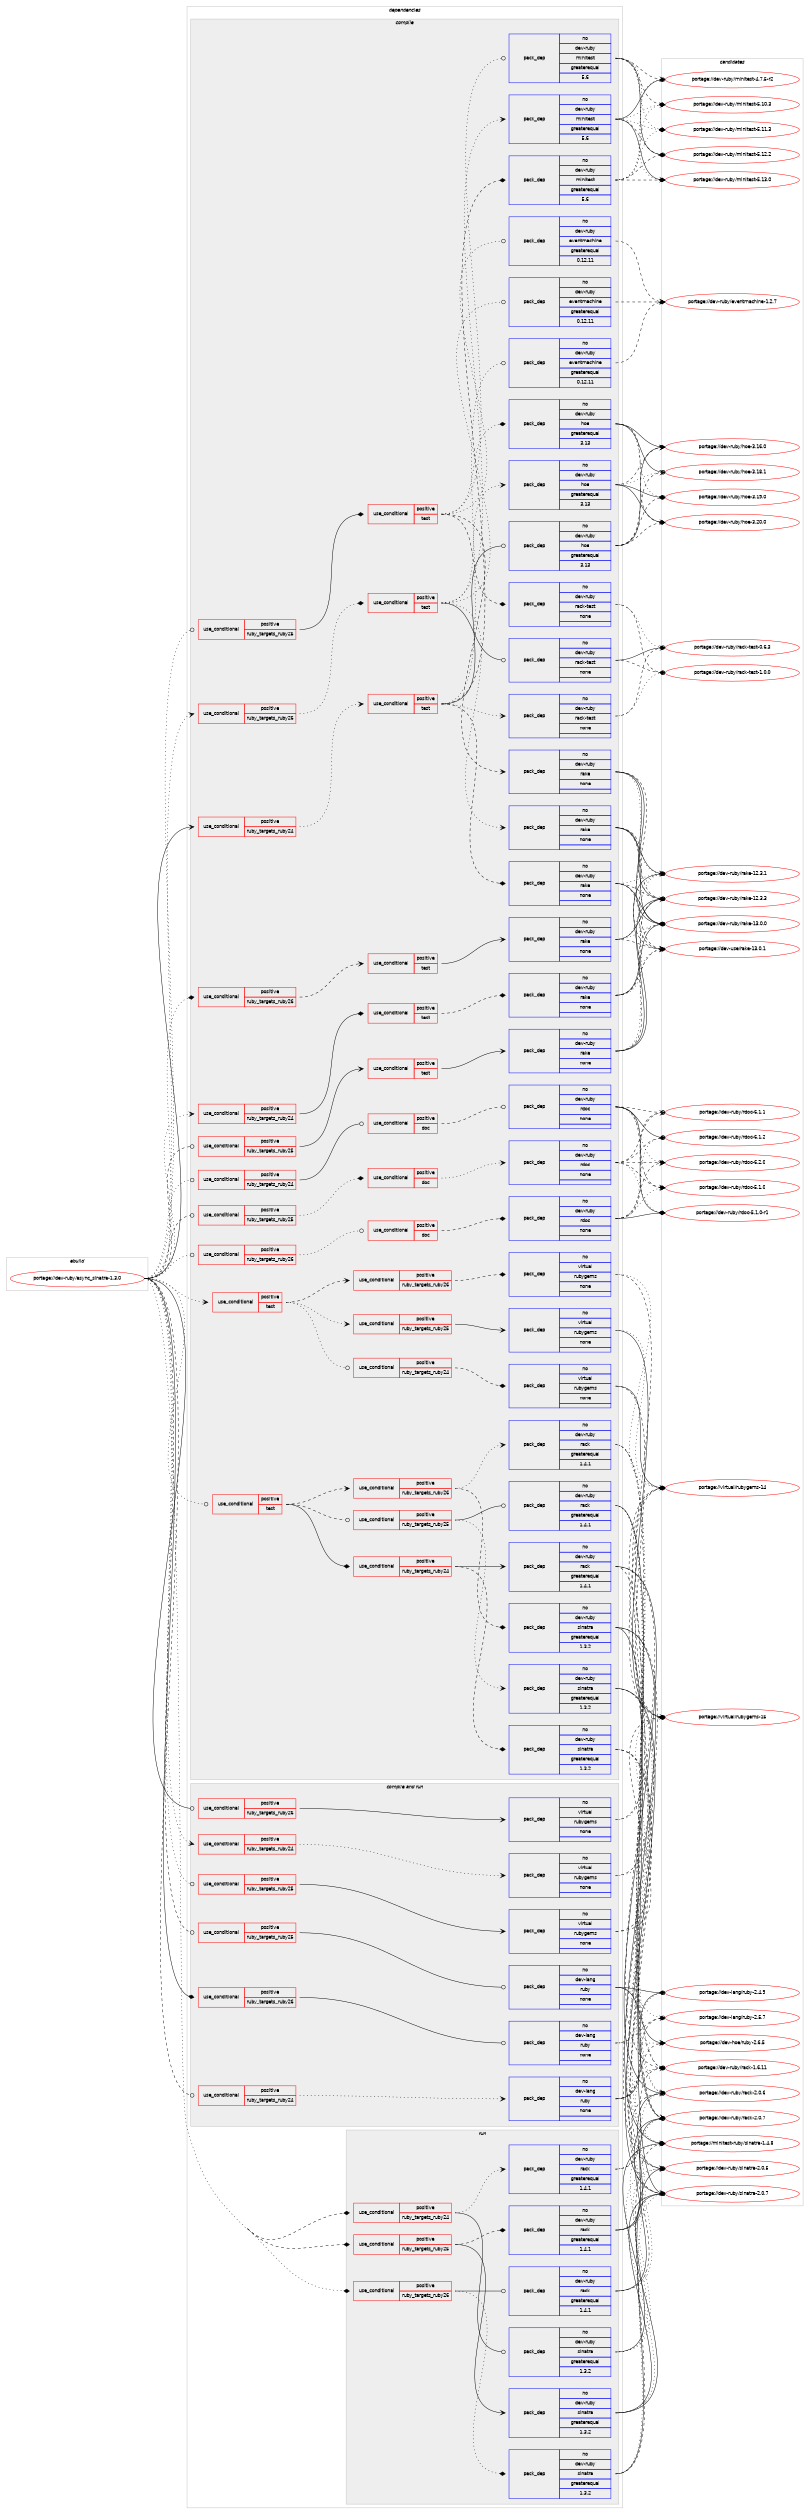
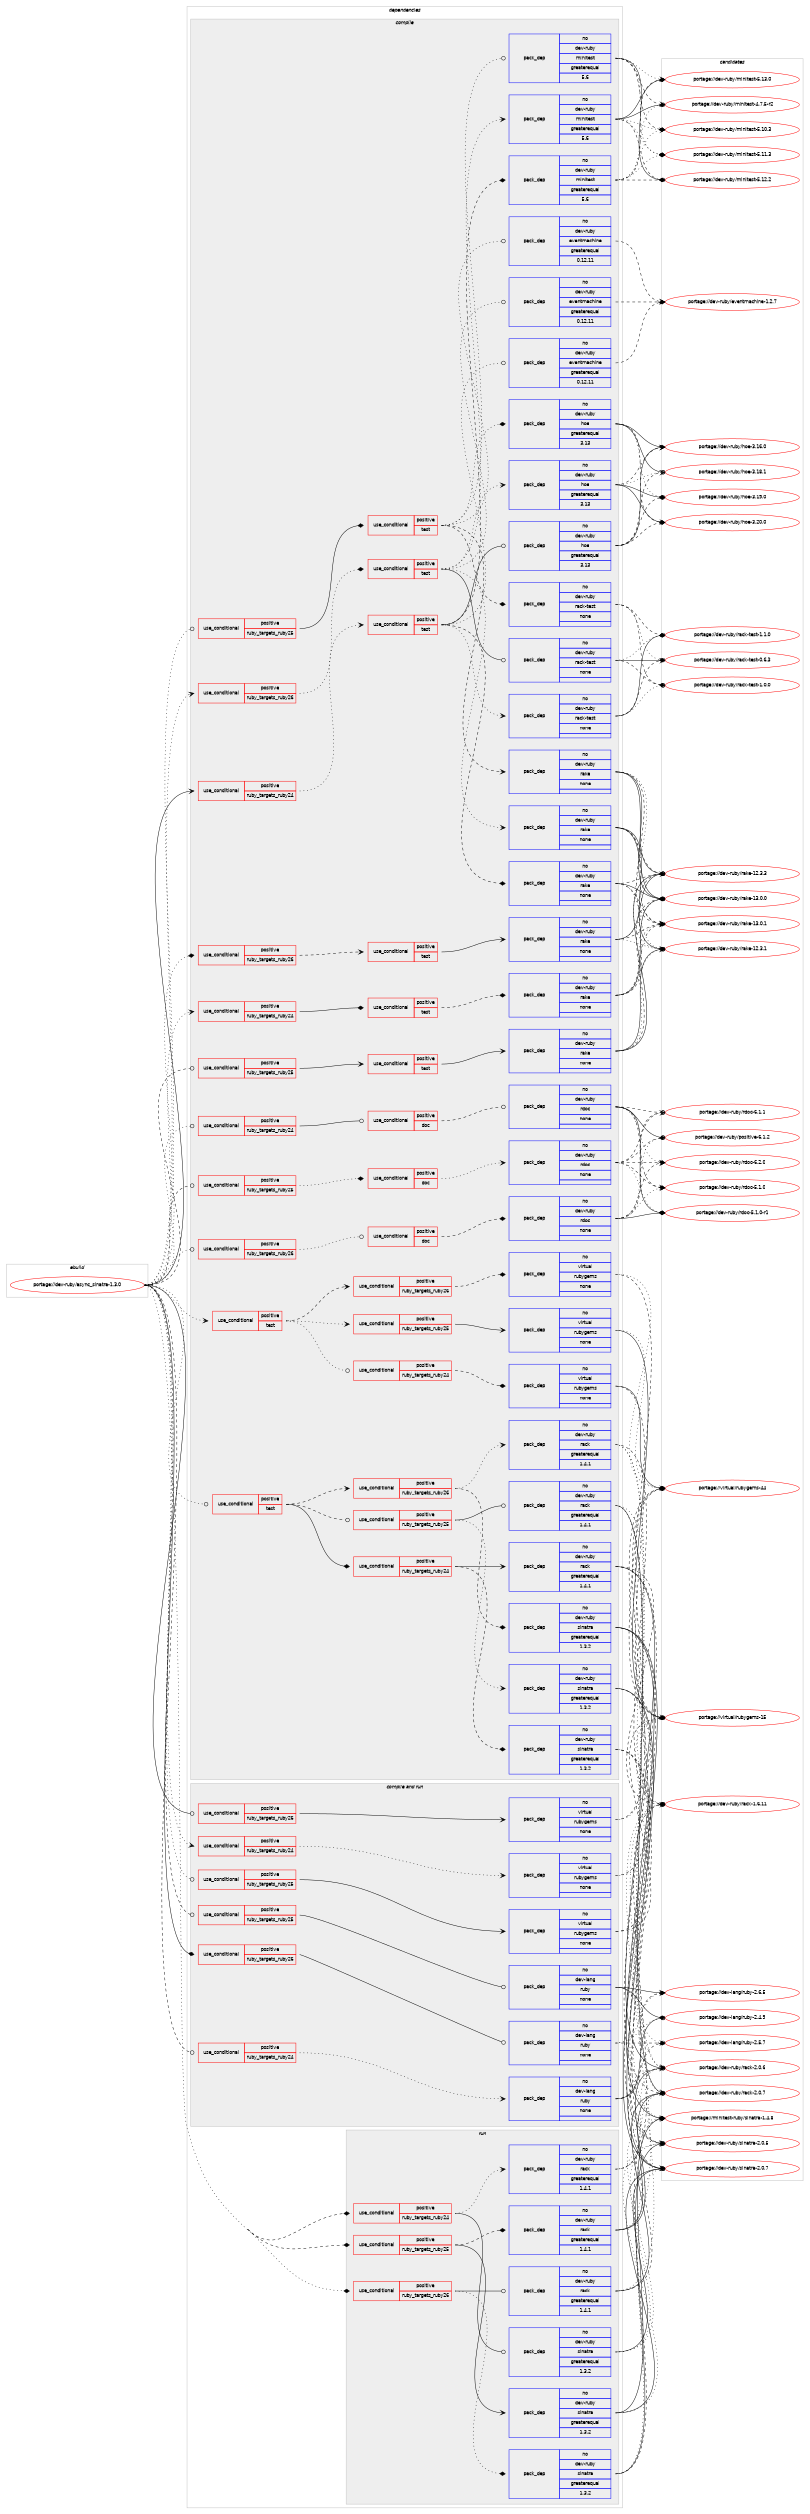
node "portage://dev-ruby/rack-test-1.1.0": added
node "portage://dev-use/rake-13.0.1": label "portage://dev-use/rake-13.0.1" -> "portage://dev-ruby/rake-13.0.1"
node "portage://dev-ruby/rdoc-6.1.2": label "portage://dev-ruby/rdoc-6.1.2" -> "portage://dev-ruby/positive-6.1.2"
node "portage://virtual/rubygems-14": label "portage://virtual/rubygems-14" -> "portage://virtual/rubygems-44"
node "portage://dev-hoe/ruby-2.6.5": label "portage://dev-hoe/ruby-2.6.5" -> "portage://dev-lang/ruby-2.6.5"
